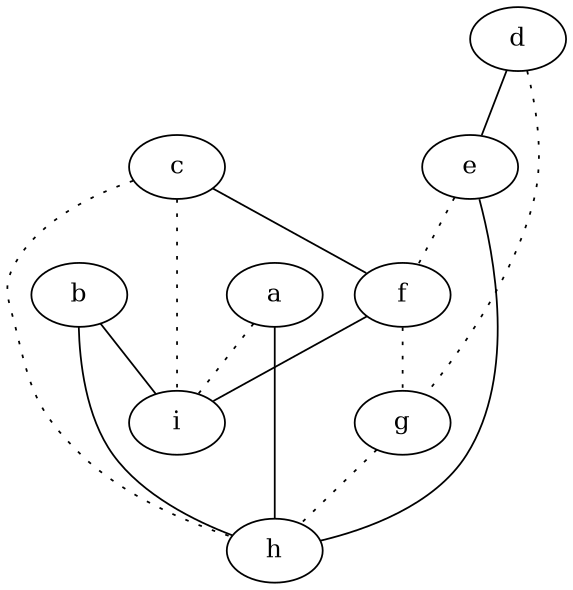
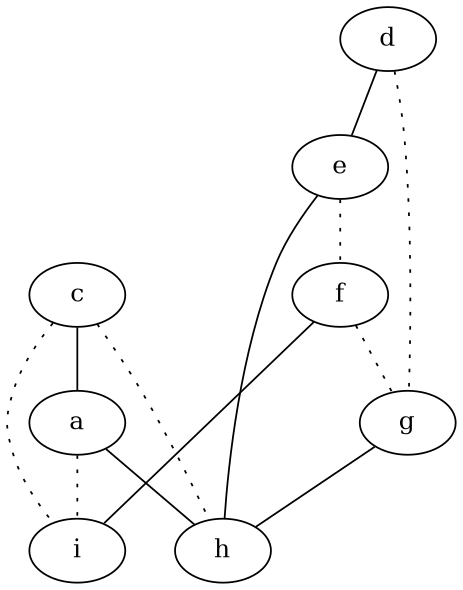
edge "c" -- "f": now "c" -- "a"
node "b": removed
edge "g" -- "h": style dotted -> solid
